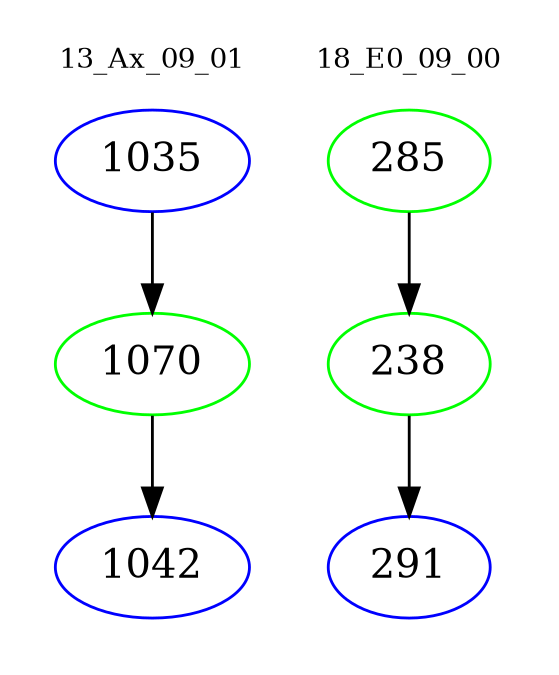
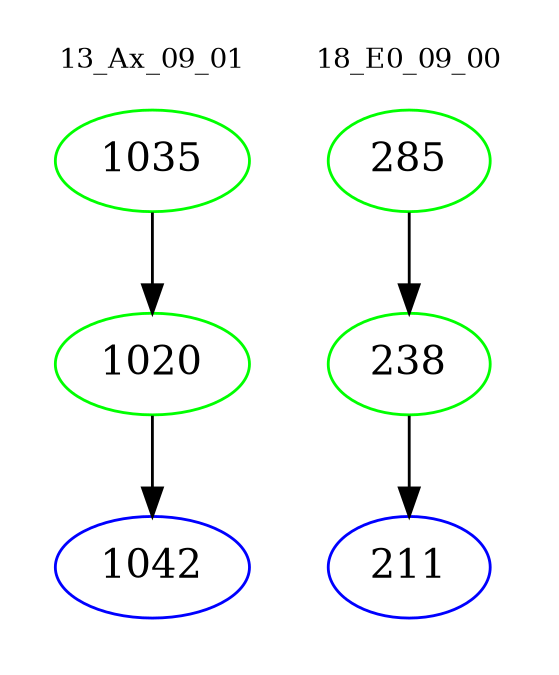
node "1035": color blue -> green
node "1070": label "1070" -> "1020"
node "291": label "291" -> "211"
